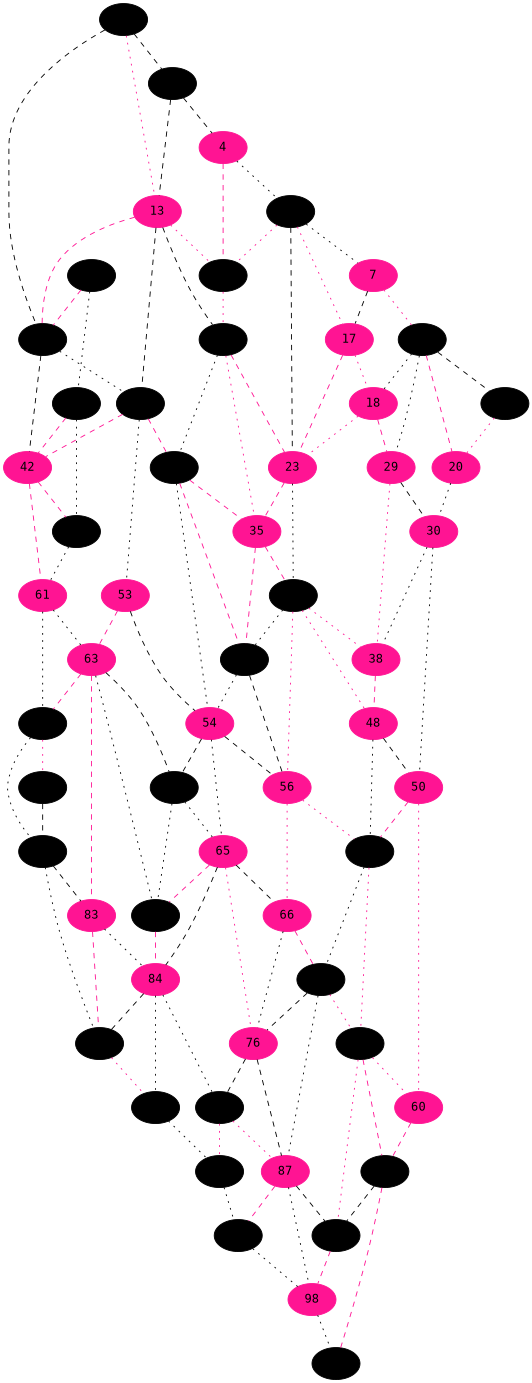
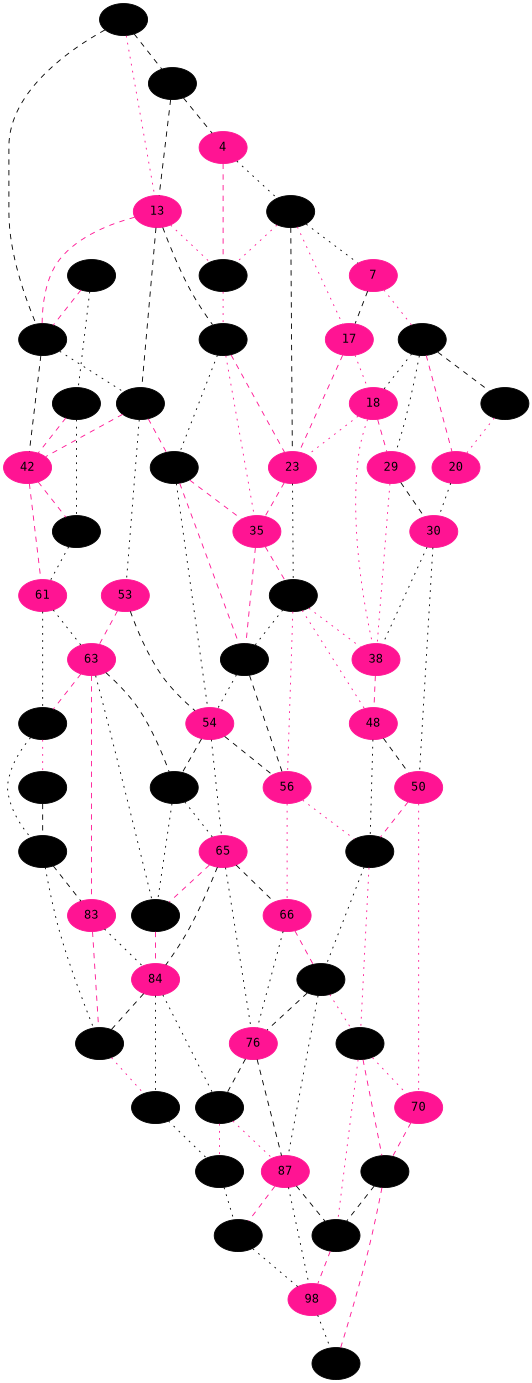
edge "18" -- "38": added
edge "65" -- "76": color deeppink -> black
node "60": label "60" -> "70"
